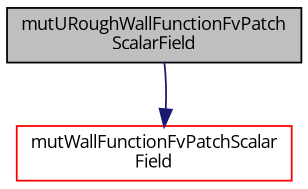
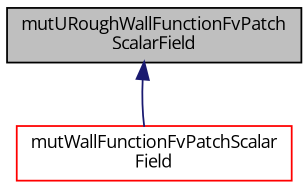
edge "mutURoughWallFunctionFvPatch ScalarField" -> "mutWallFunctionFvPatchScalar Field": reversed
